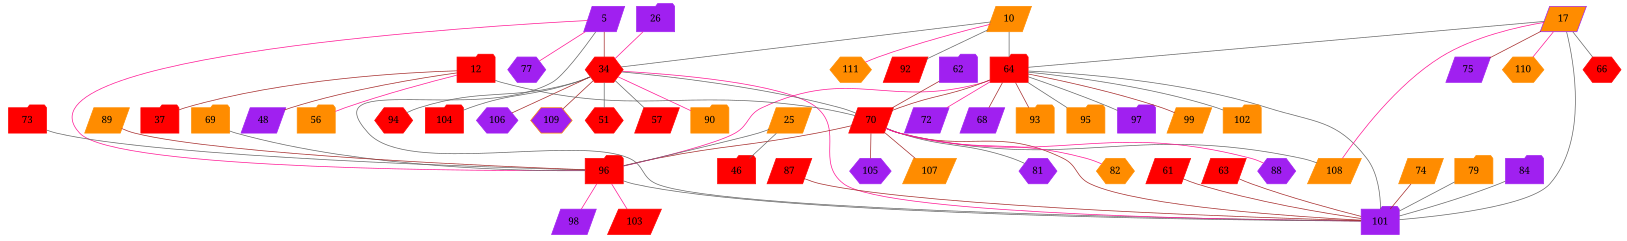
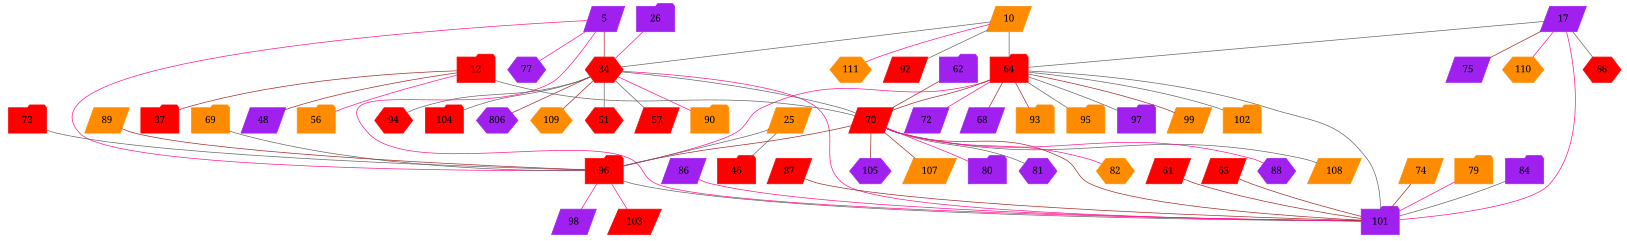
node "17": fillcolor darkorange -> purple
edge "17" -- "108": removed
node "106": label "106" -> "806"
node "109": fillcolor purple -> darkorange
node "86": added
node "80": added
edge "5" -- "101": color gray40 -> deeppink
edge "17" -- "101": color gray40 -> deeppink
edge "79" -- "101": color gray40 -> deeppink
